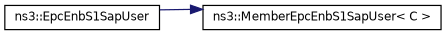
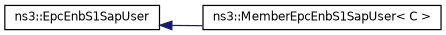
edge "ns3::EpcEnbS1SapUser" -> "ns3::MemberEpcEnbS1SapUser< C >": reversed
